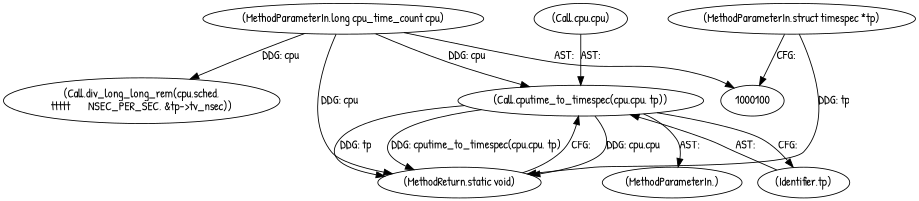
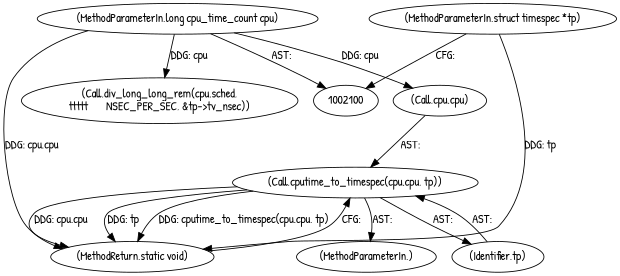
edge "(MethodParameterIn,long cpu_time_count cpu)" -> "(Call,cputime_to_timespec(cpu.cpu, tp))": now "(MethodParameterIn,long cpu_time_count cpu)" -> "(Call,cpu.cpu)"
edge "(MethodParameterIn,long cpu_time_count cpu)" -> "(MethodReturn,static void)": label "DDG: cpu" -> "DDG: cpu.cpu"
node "1000100": label "1000100" -> "1002100"
edge "(Call,cputime_to_timespec(cpu.cpu, tp))" -> "(Identifier,tp)": label "CFG: " -> "AST: "
